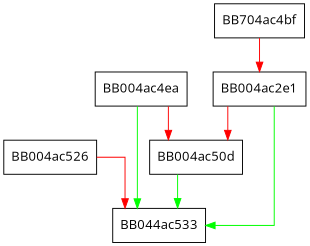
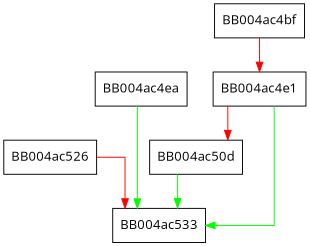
node "BB704ac4bf": label "BB704ac4bf" -> "BB004ac4bf"
node "BB004ac2e1": label "BB004ac2e1" -> "BB004ac4e1"
edge "BB004ac4ea" -> "BB004ac50d": removed
node "BB044ac533": label "BB044ac533" -> "BB004ac533"
